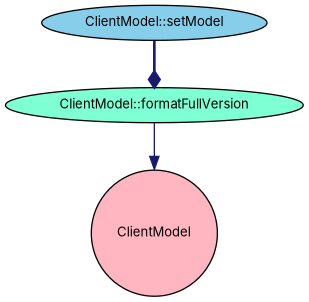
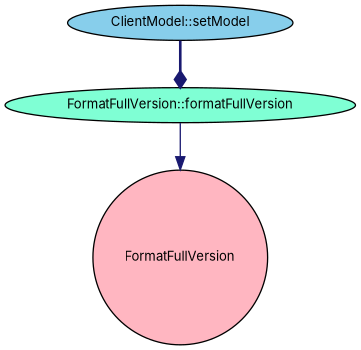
node "ClientModel::formatFullVersion": label "ClientModel::formatFullVersion" -> "FormatFullVersion::formatFullVersion"
node "ClientModel": label "ClientModel" -> "FormatFullVersion"
